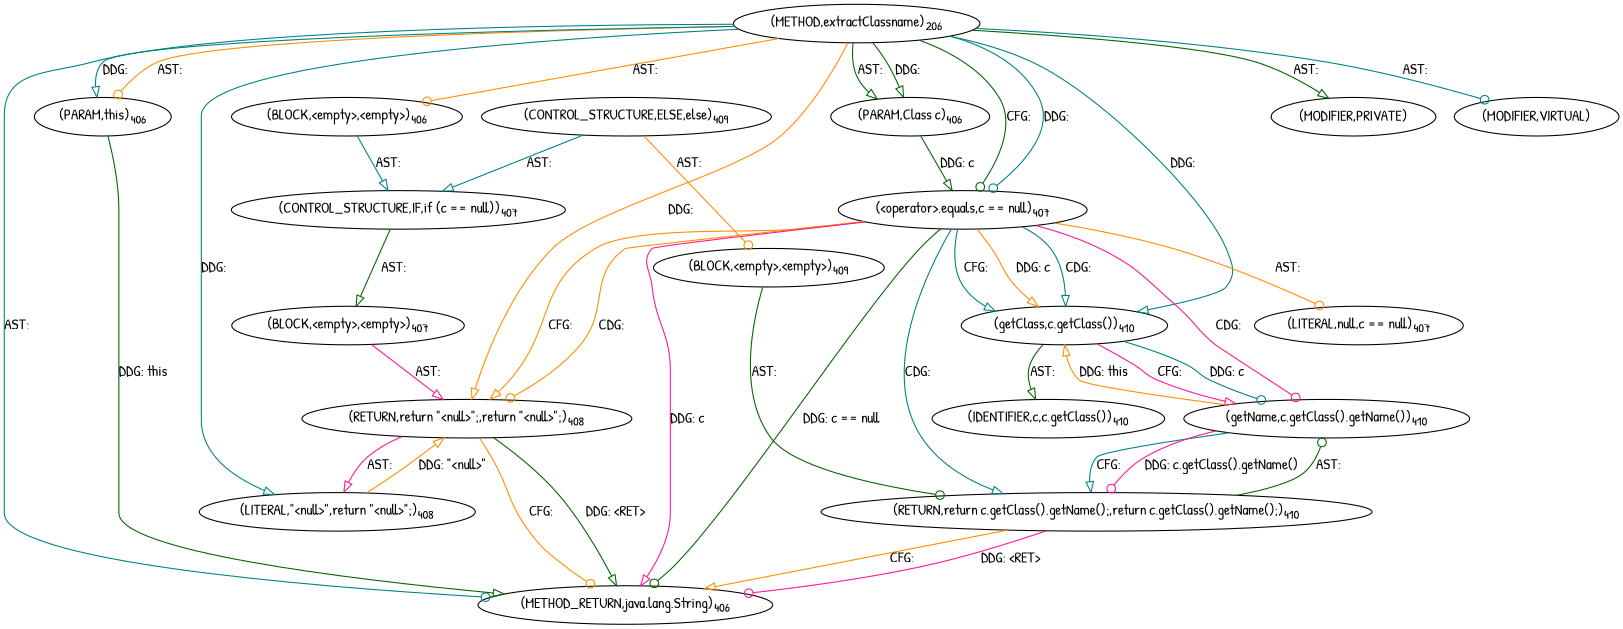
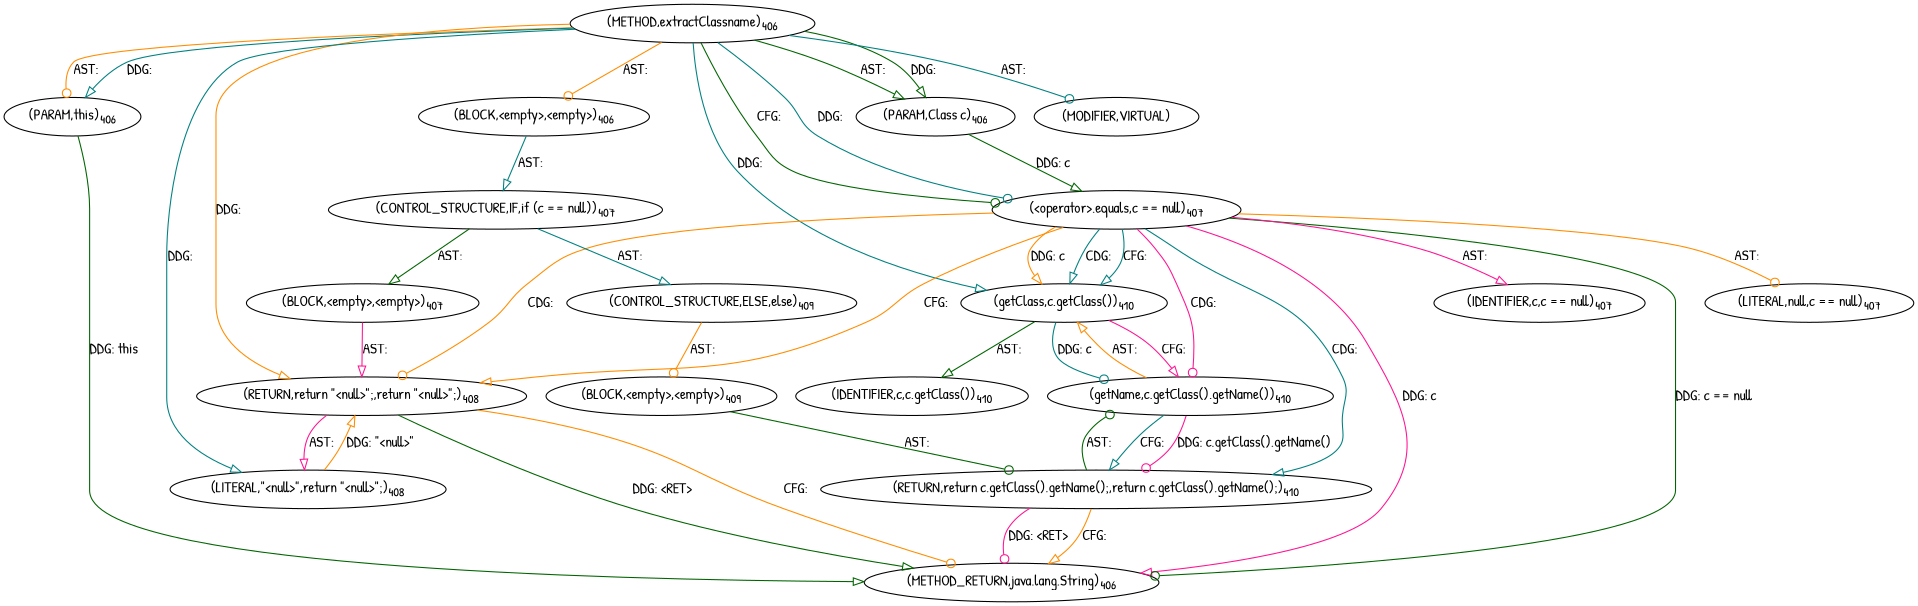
node "(METHOD,extractClassname)": text "206" -> "406"
node "(MODIFIER,PRIVATE)": removed
edge "(CONTROL_STRUCTURE,ELSE,else)" -> "(CONTROL_STRUCTURE,IF,if (c == null))": reversed
edge "(METHOD,extractClassname)" -> "(METHOD_RETURN,java.lang.String)": removed, label "AST:"
node "(IDENTIFIER,c,c == null)": added
edge "(getName,c.getClass().getName())" -> "(getClass,c.getClass())": label "DDG: this" -> "AST: "
